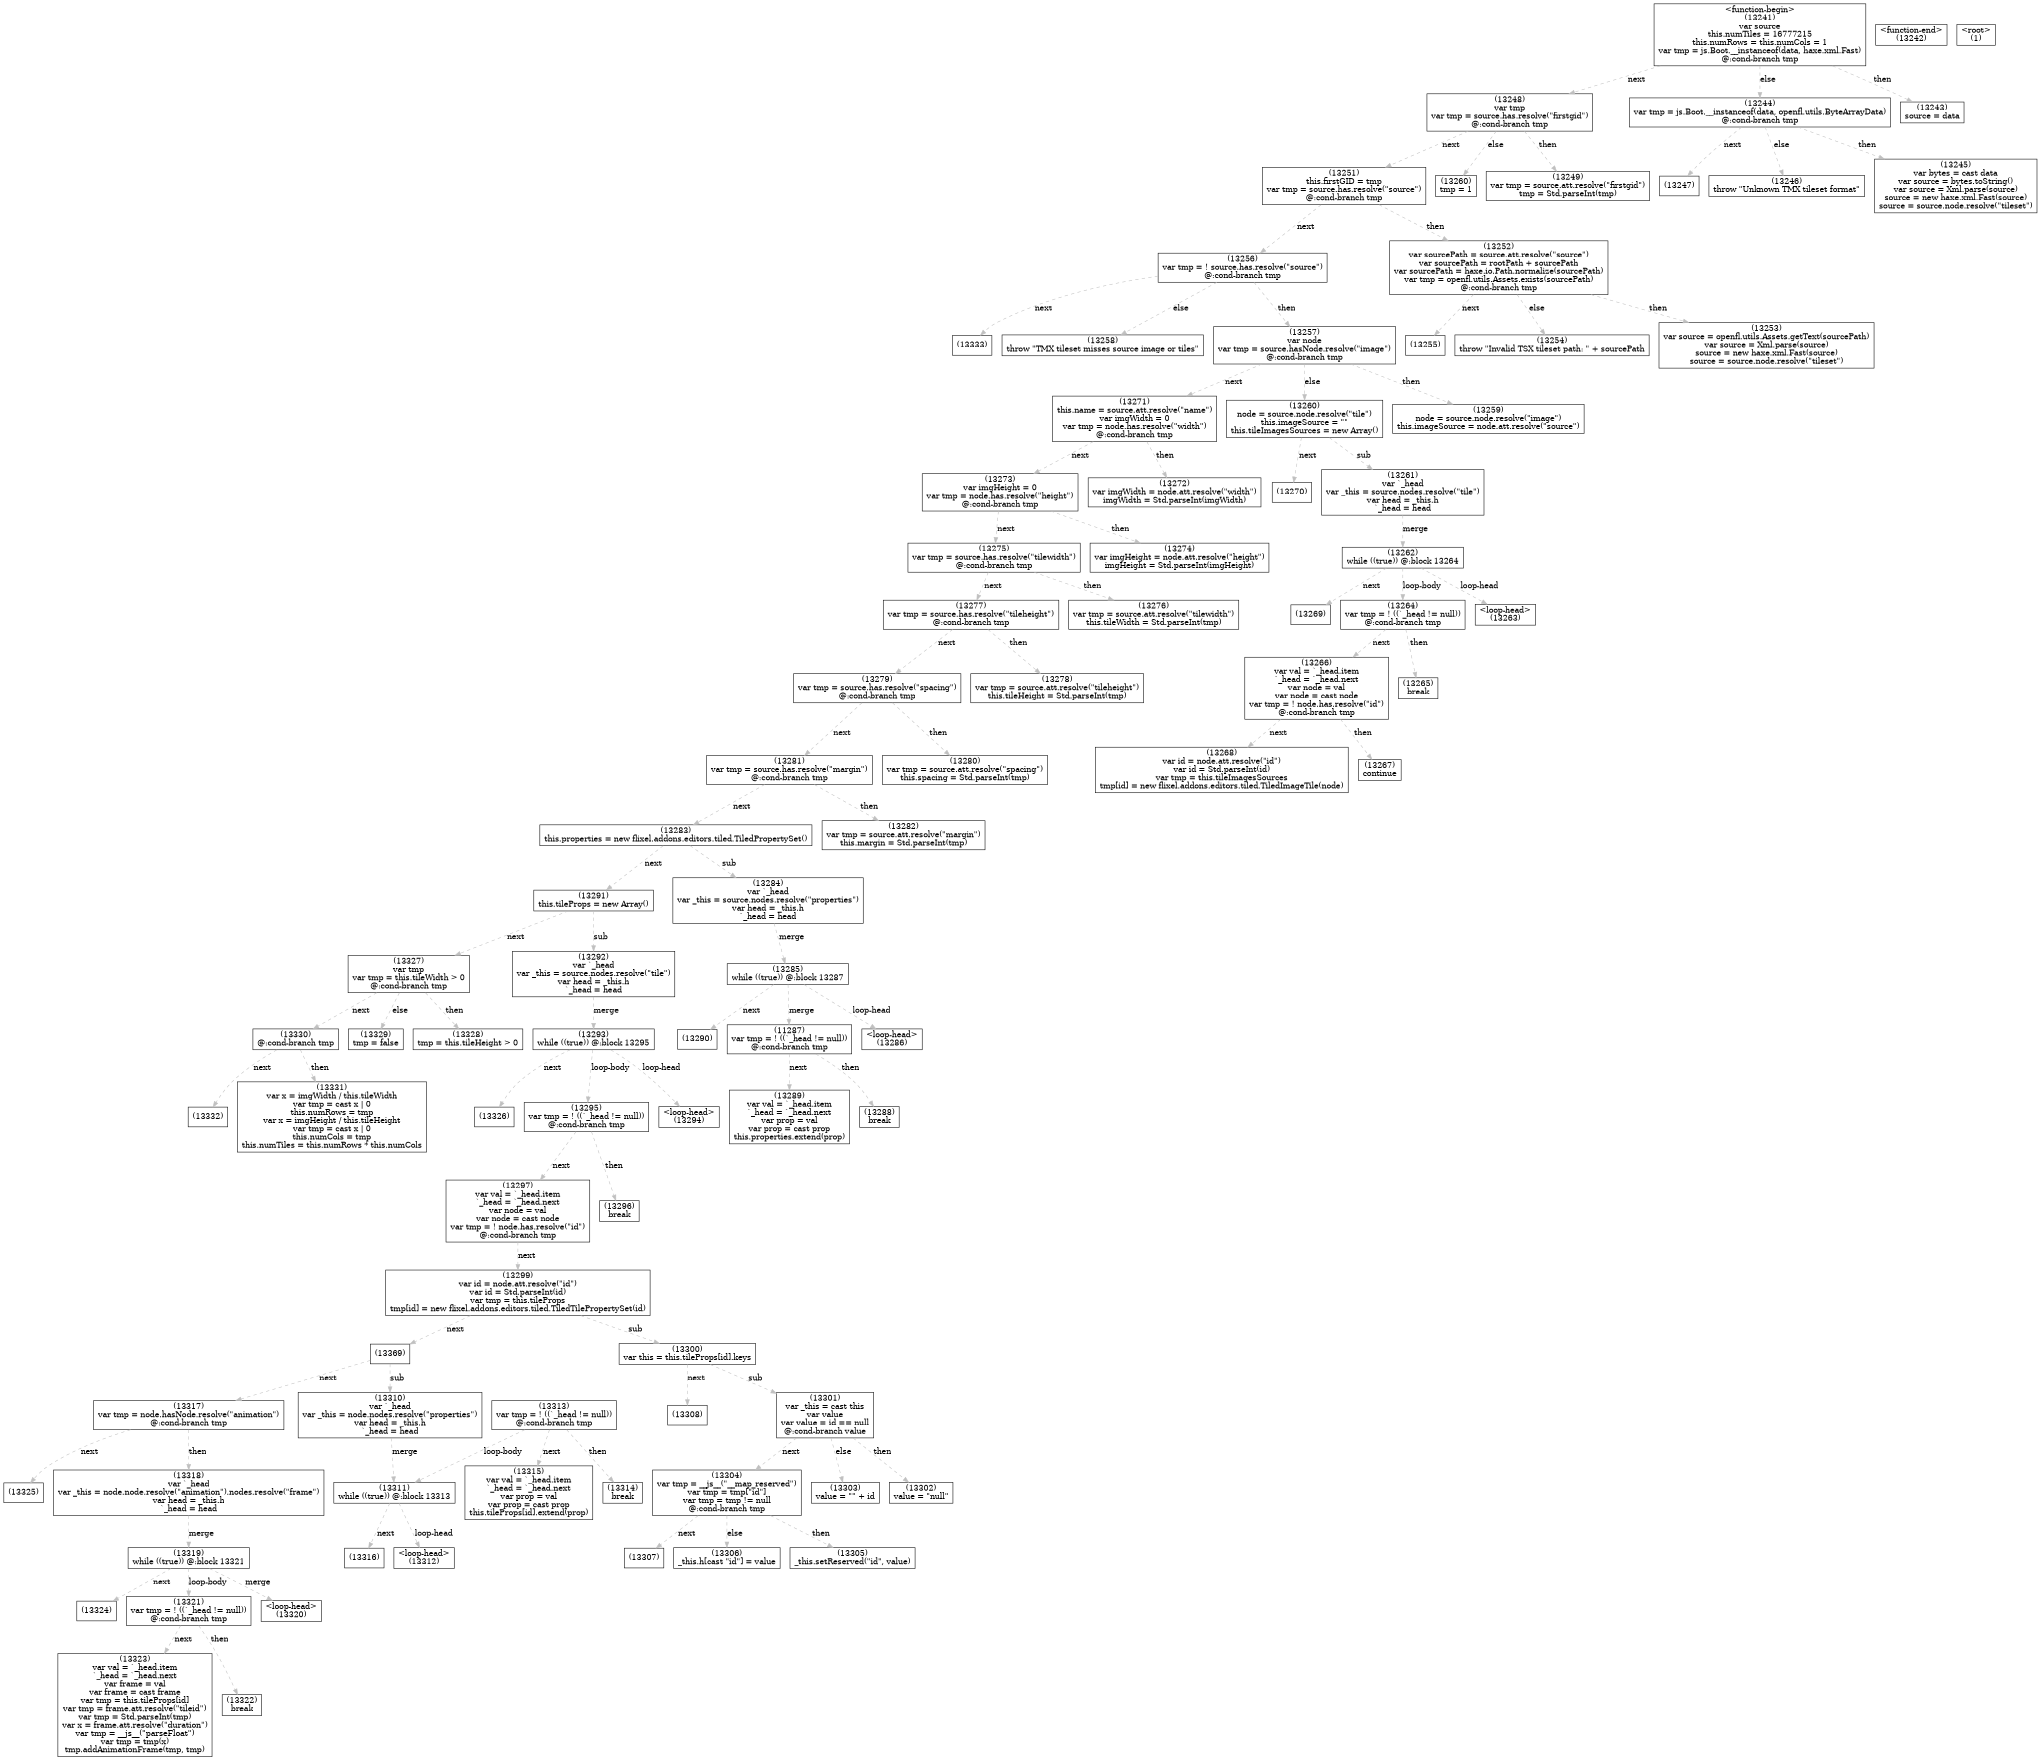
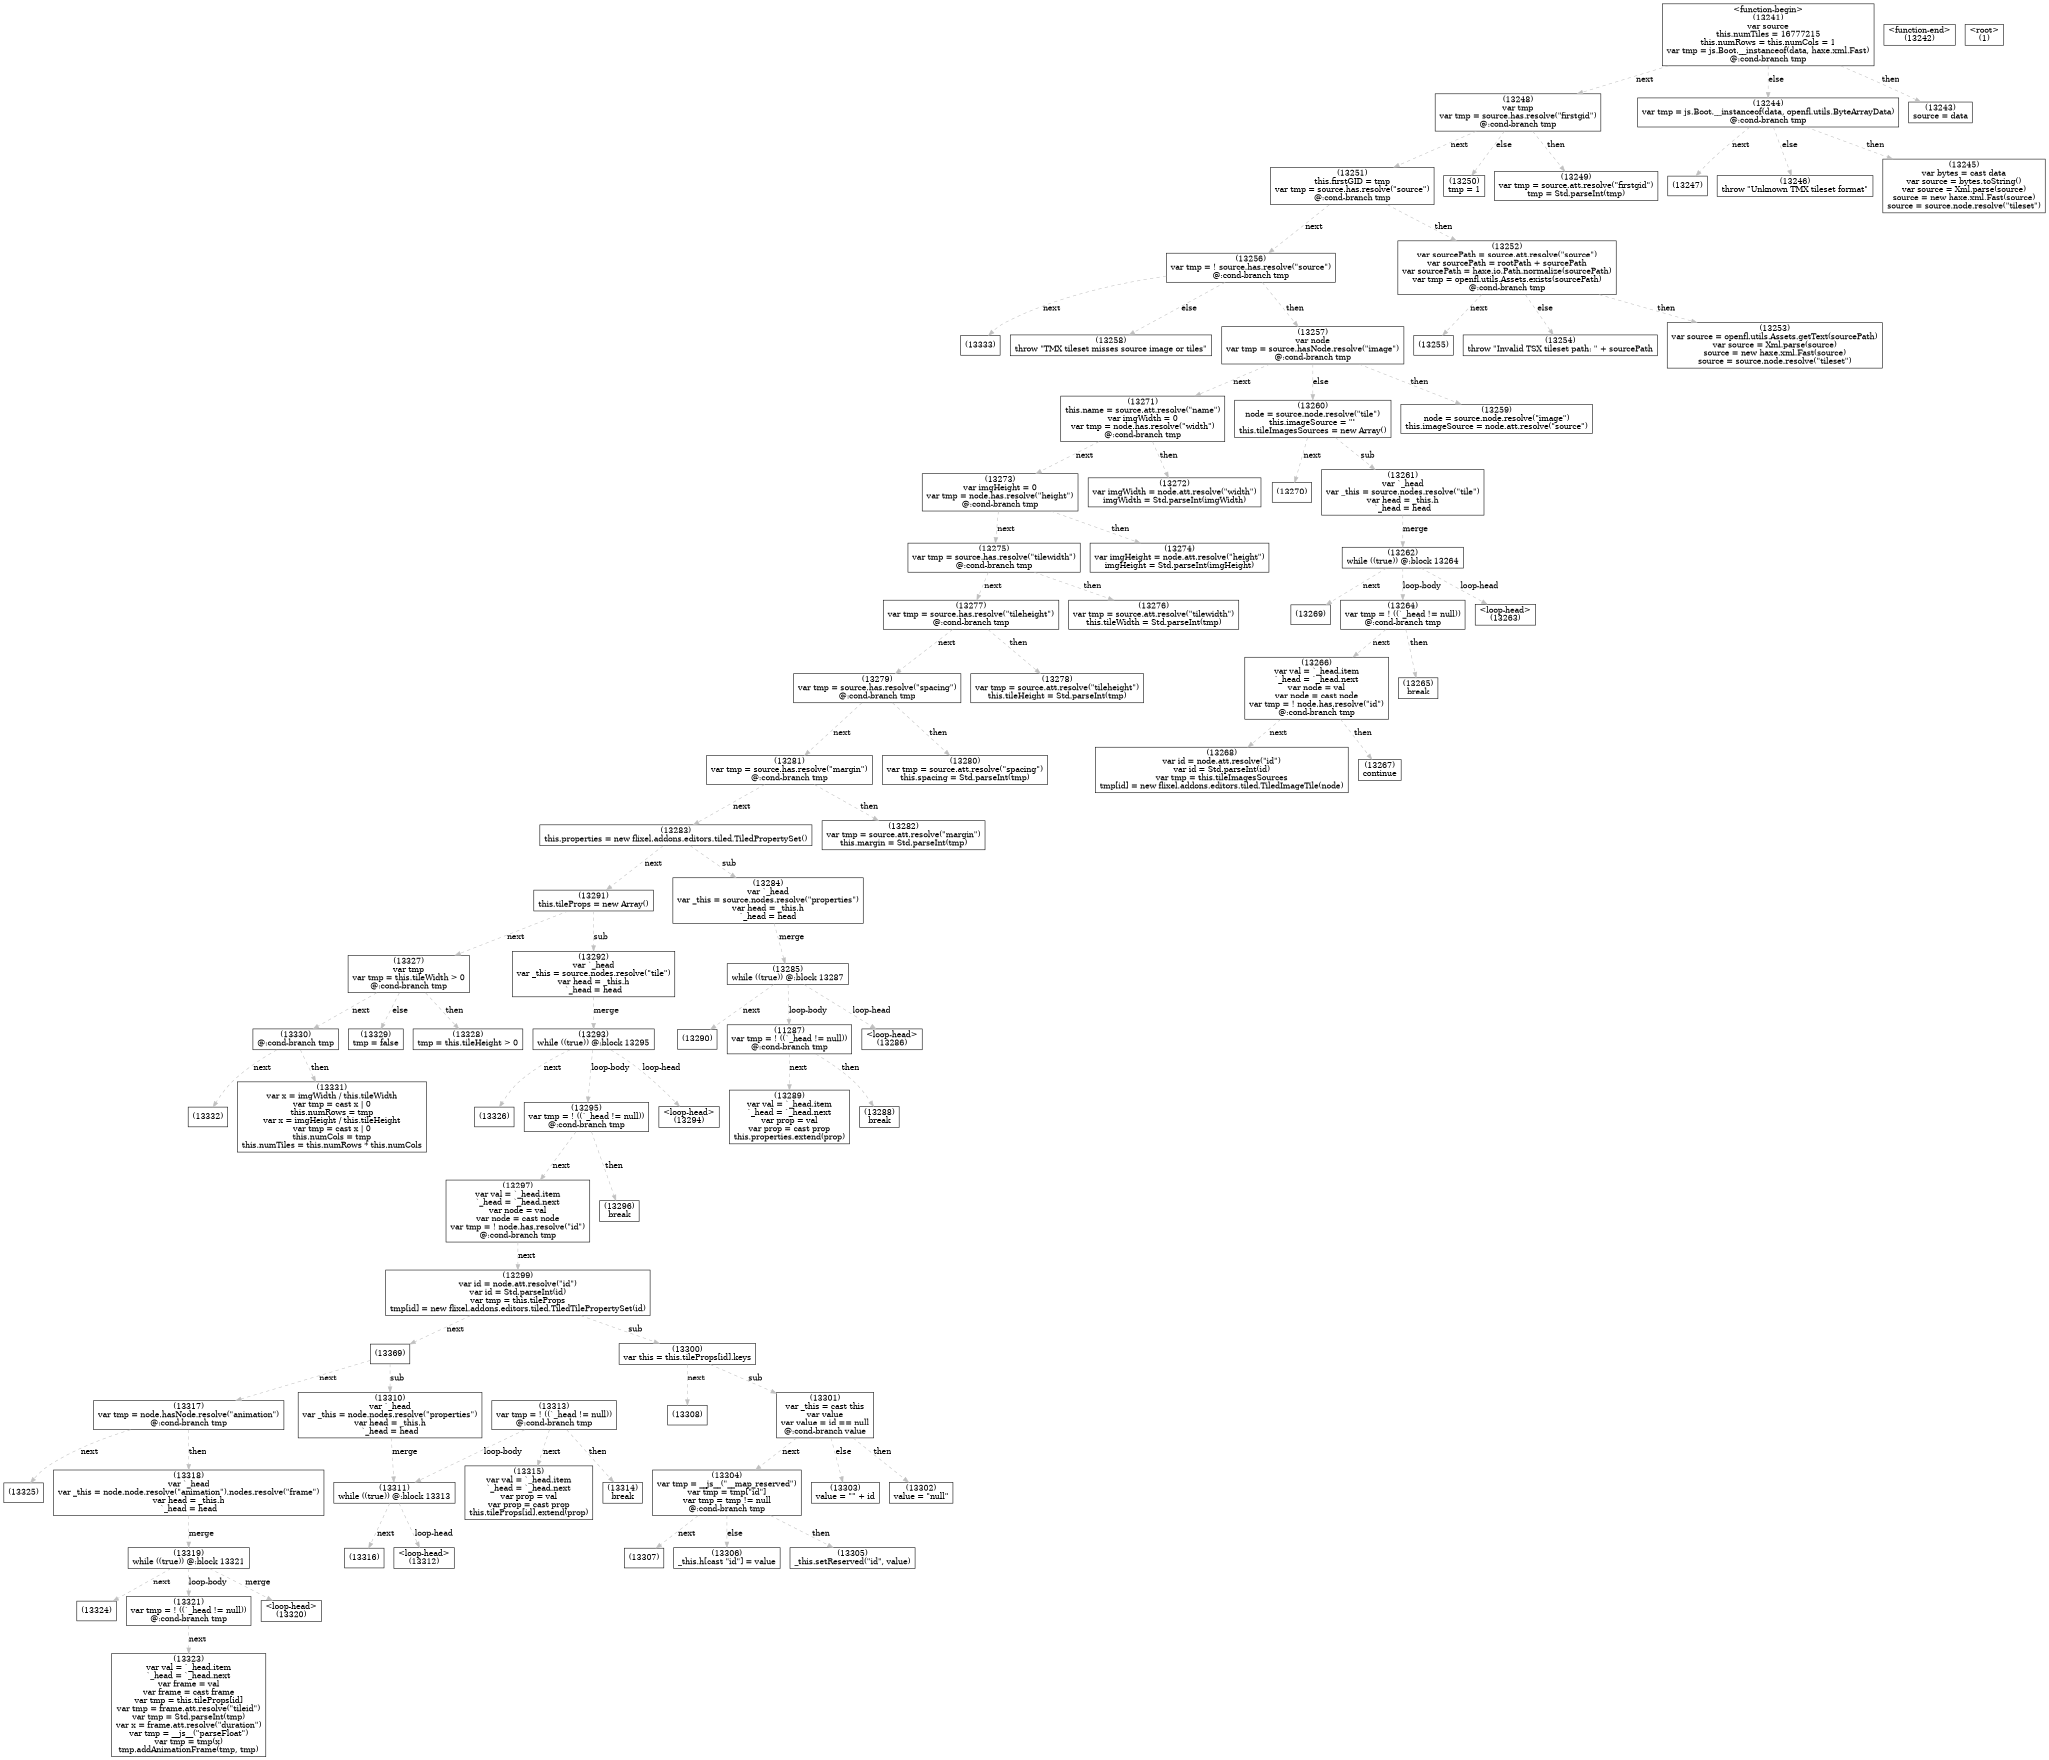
node "(13260) tmp = 1": label "(13260) tmp = 1" -> "(13250) tmp = 1"
edge "(13285) while ((true)) @:block 13287" -> "(11287) var tmp = ! ((`_head != null)) @:cond-branch tmp": label "merge" -> "loop-body"
node "(13322) break": removed
